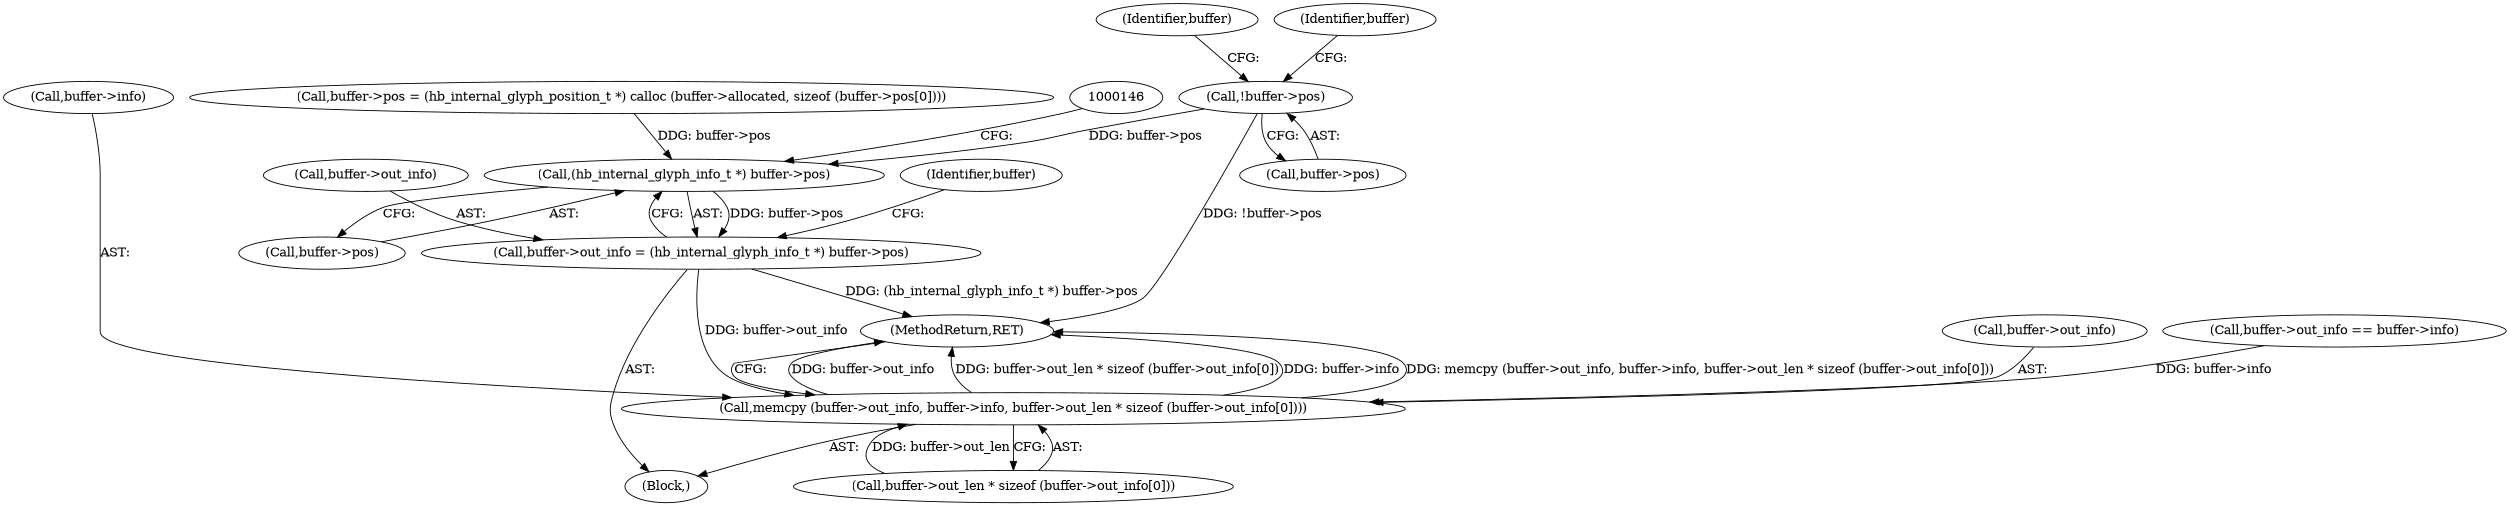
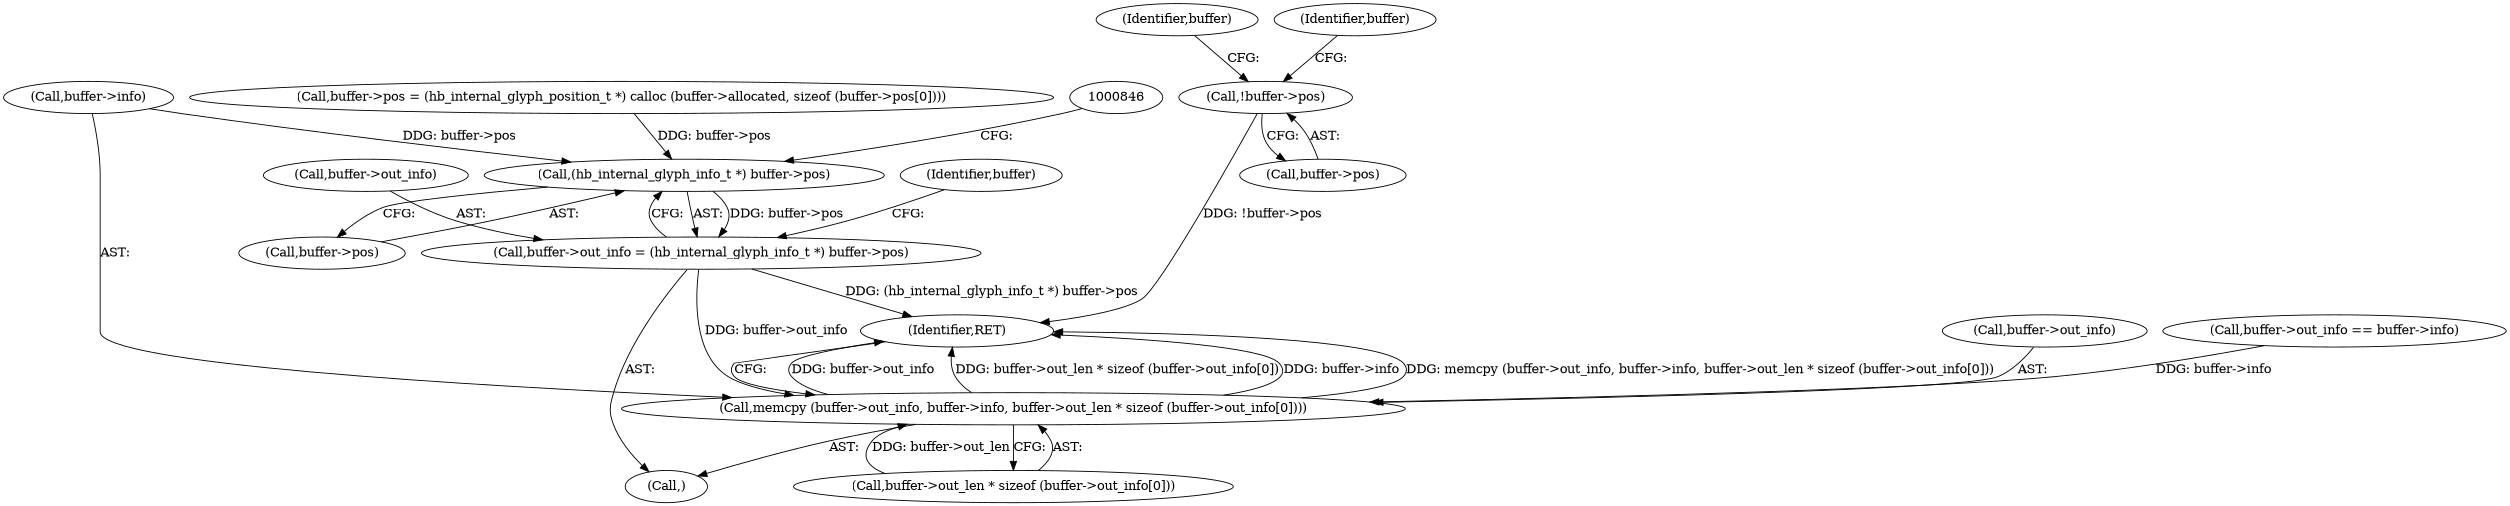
node "1000146": label "1000146" -> "1000846"
edge "(Call,!buffer->pos)" -> "(Call,(hb_internal_glyph_info_t *) buffer->pos)": now "(Call,buffer->info)" -> "(Call,(hb_internal_glyph_info_t *) buffer->pos)"
node "(MethodReturn,RET)": label "(MethodReturn,RET)" -> "(Identifier,RET)"
node "(Block,)": label "(Block,)" -> "(Call,)"
